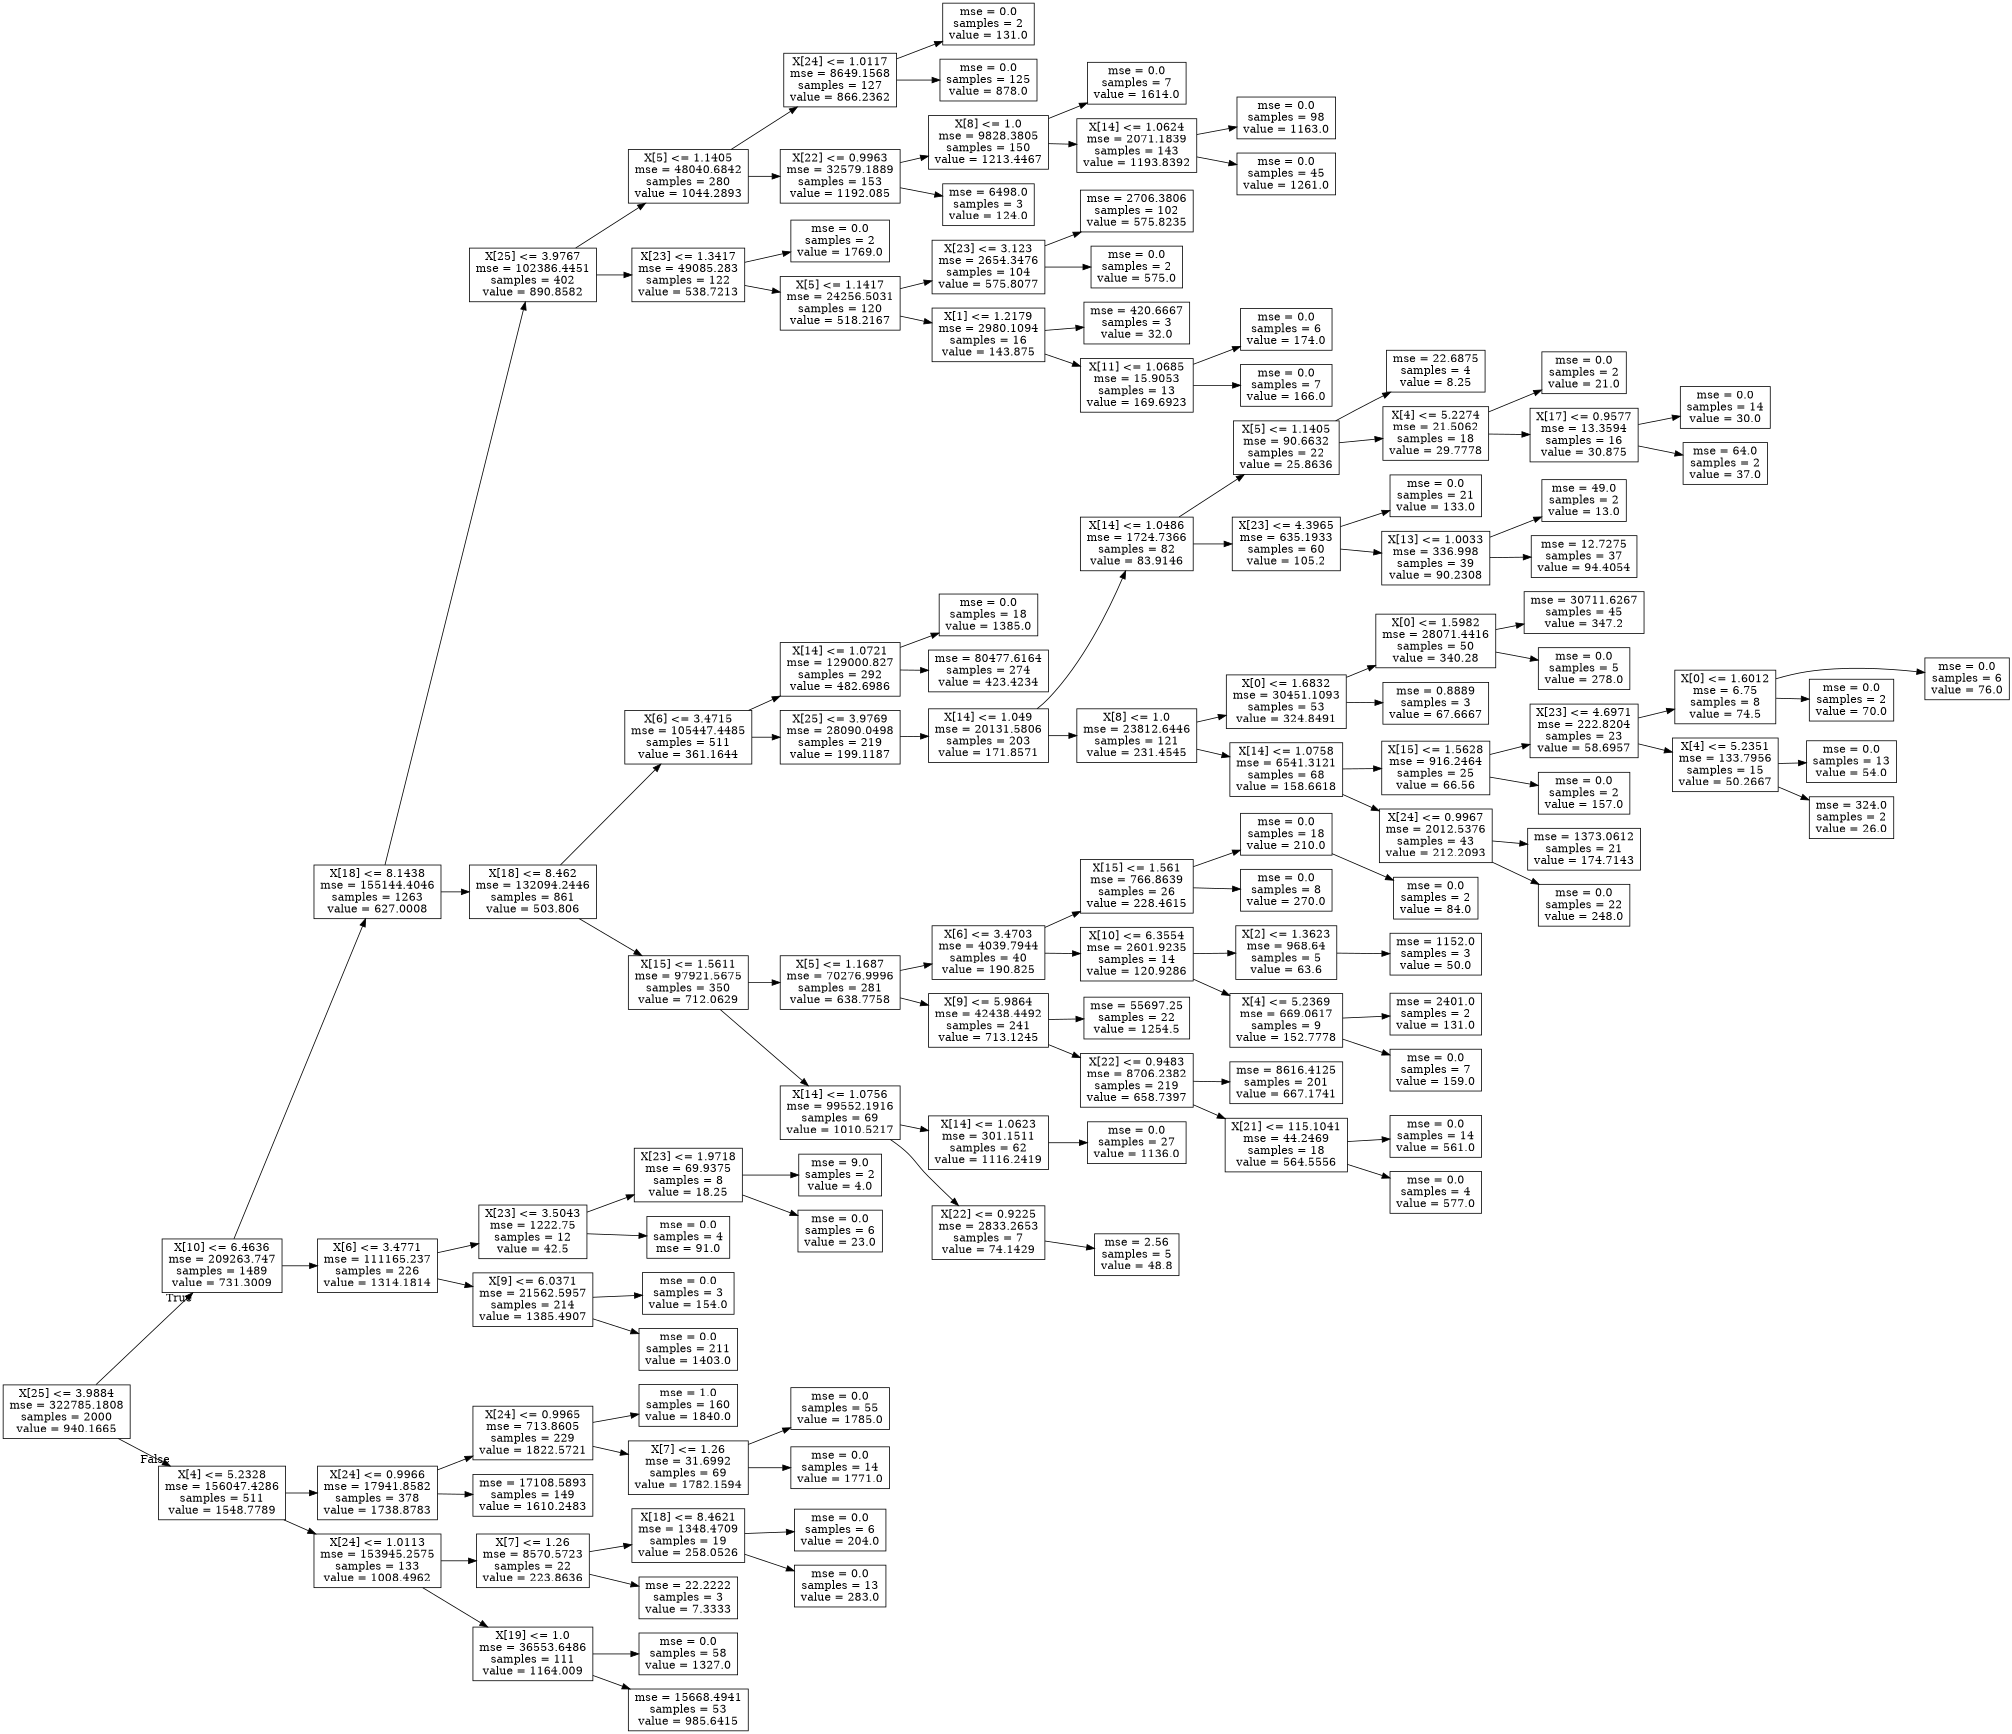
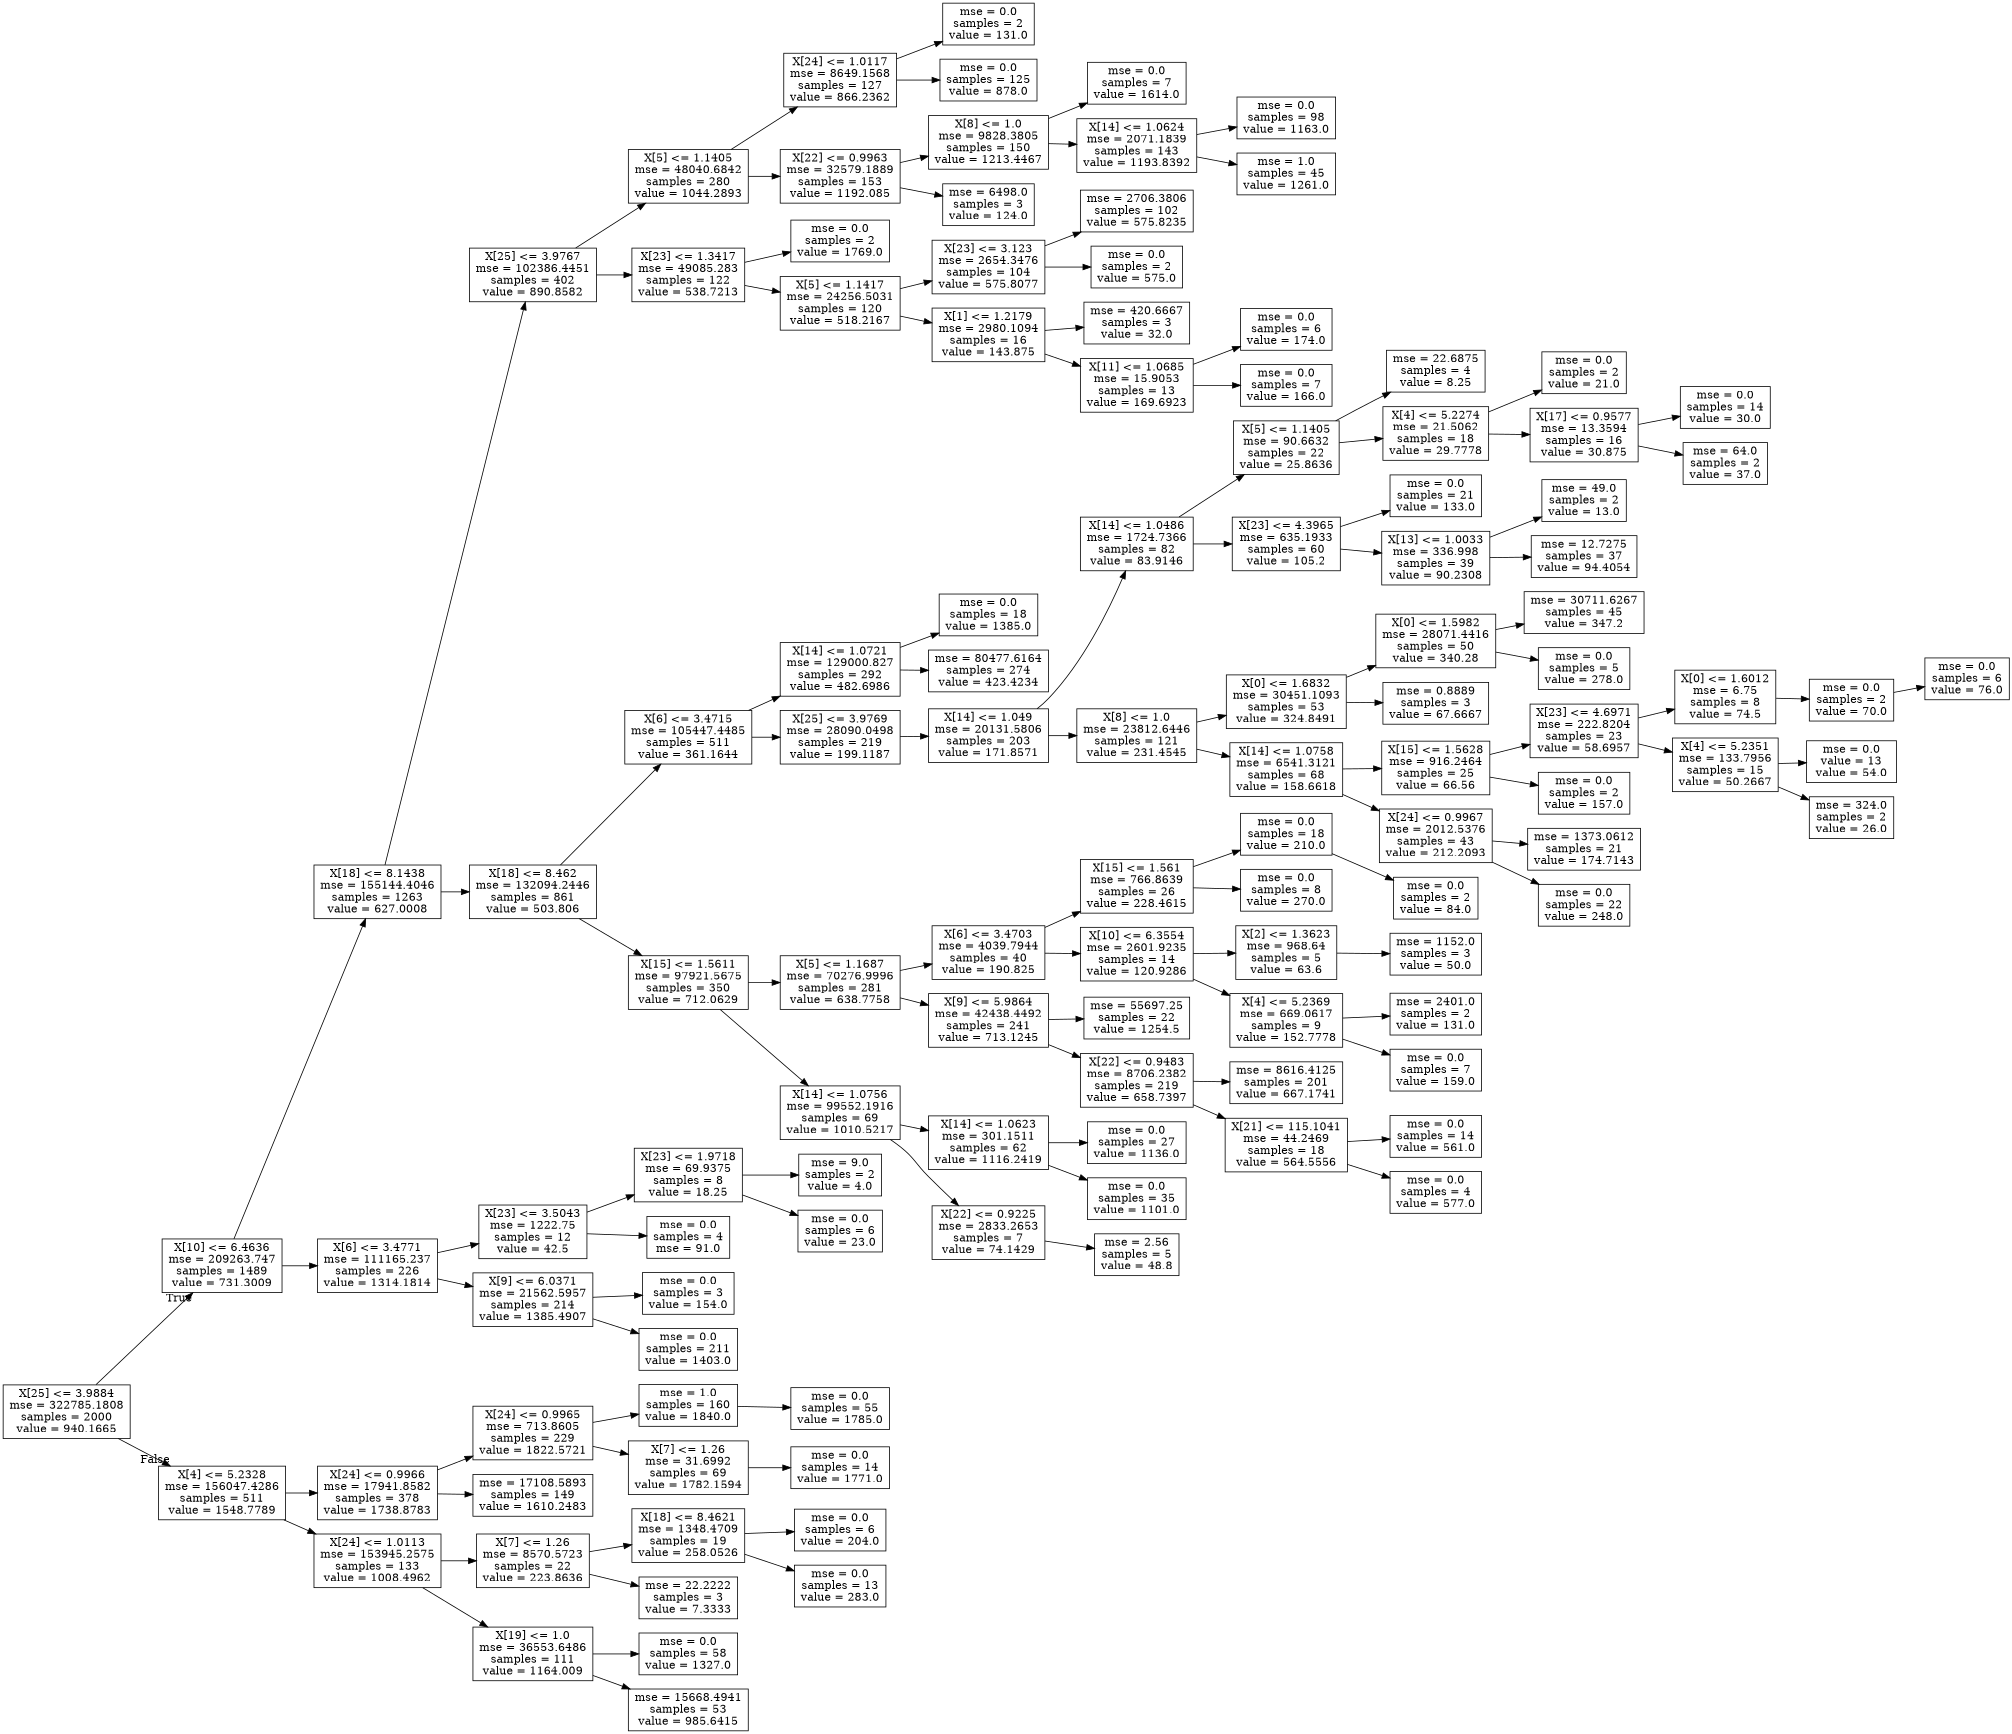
node "mse = 0.0 samples = 45 value = 1261.0": label "mse = 0.0 samples = 45 value = 1261.0" -> "mse = 1.0 samples = 45 value = 1261.0"
edge "X[0] <= 1.6012 mse = 6.75 samples = 8 value = 74.5" -> "mse = 0.0 samples = 6 value = 76.0": now "mse = 0.0 samples = 2 value = 70.0" -> "mse = 0.0 samples = 6 value = 76.0"
node "mse = 0.0 samples = 13 value = 54.0": label "mse = 0.0 samples = 13 value = 54.0" -> "mse = 0.0 value = 13 value = 54.0"
node "mse = 0.0 samples = 35 value = 1101.0": added
edge "X[7] <= 1.26 mse = 31.6992 samples = 69 value = 1782.1594" -> "mse = 0.0 samples = 55 value = 1785.0": now "mse = 1.0 samples = 160 value = 1840.0" -> "mse = 0.0 samples = 55 value = 1785.0"
